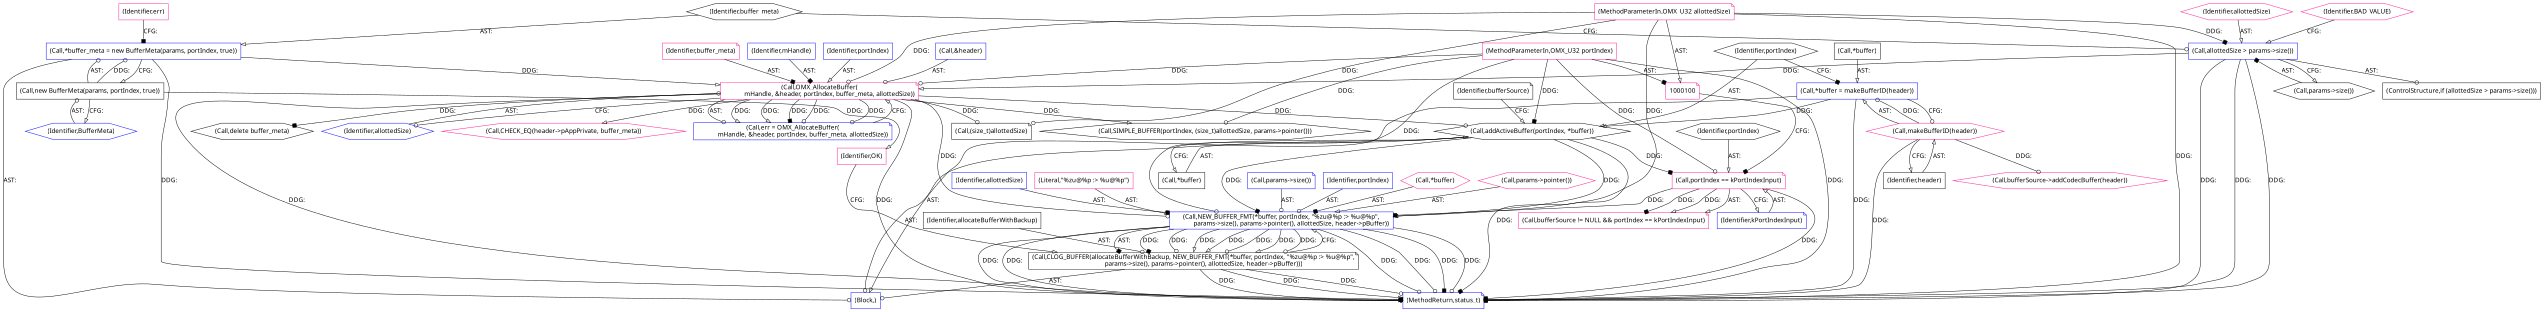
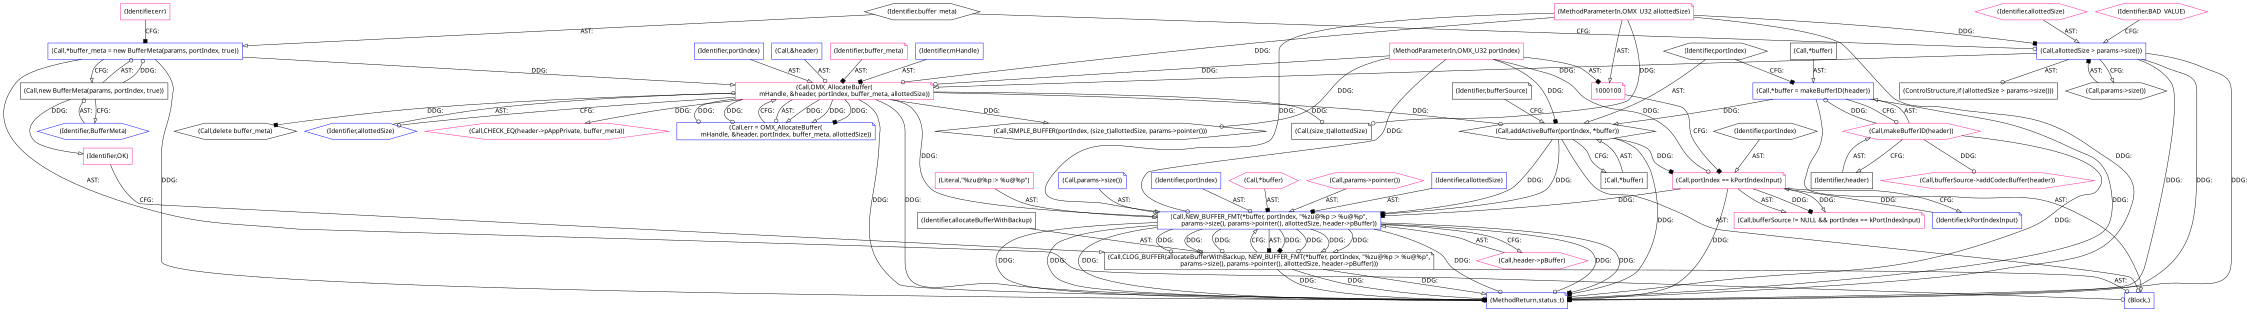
edge "(Identifier,kPortIndexInput)" -> "(Call,portIndex == kPortIndexInput)": label "AST: " -> "DDG: "
edge "(MethodParameterIn,OMX_U32 portIndex)" -> "(MethodReturn,status_t)": removed, label "DDG:"
node "(Call,header->pBuffer)": added
